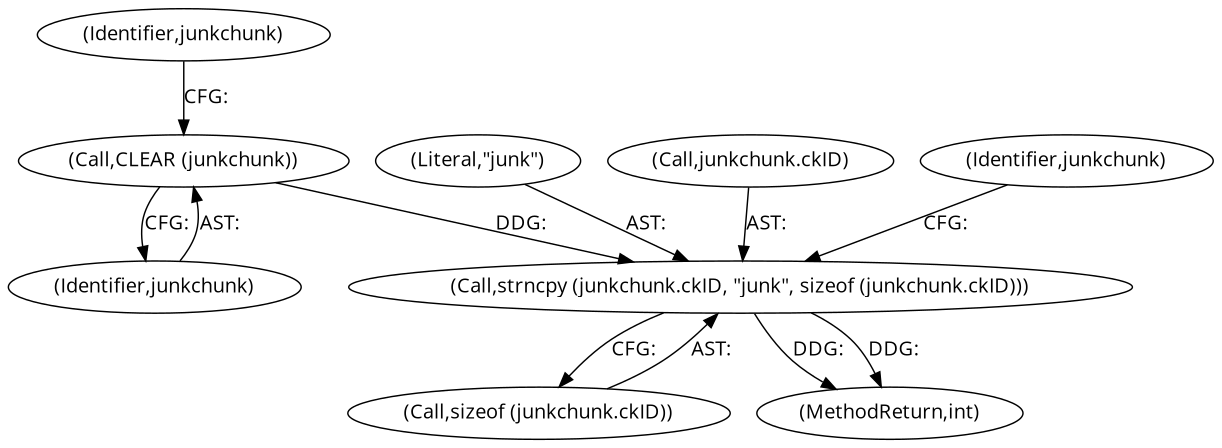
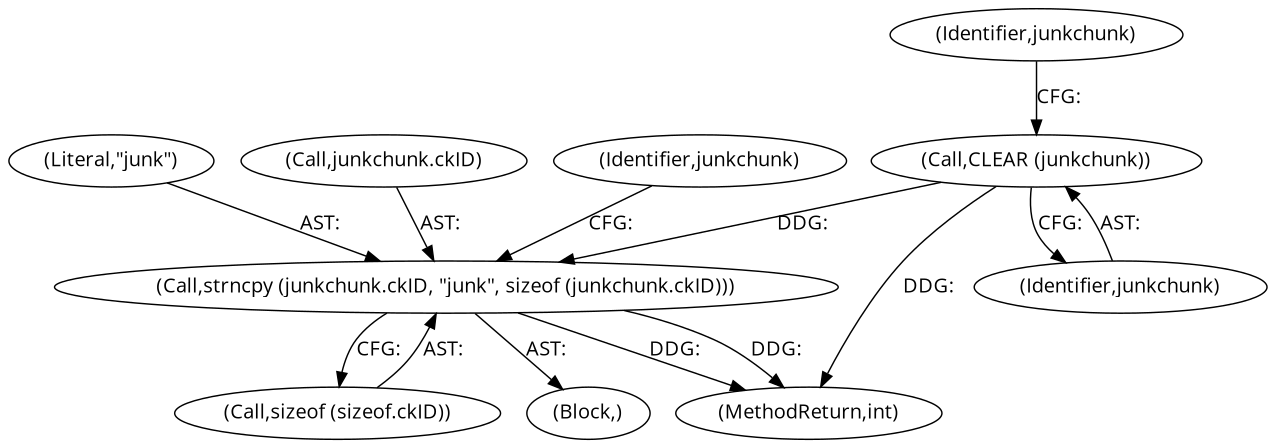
edge "(Call,CLEAR (junkchunk))" -> "(MethodReturn,int)": added, label "DDG:"
node "(Call,sizeof (junkchunk.ckID))": label "(Call,sizeof (junkchunk.ckID))" -> "(Call,sizeof (sizeof.ckID))"
node "(Block,)": added
